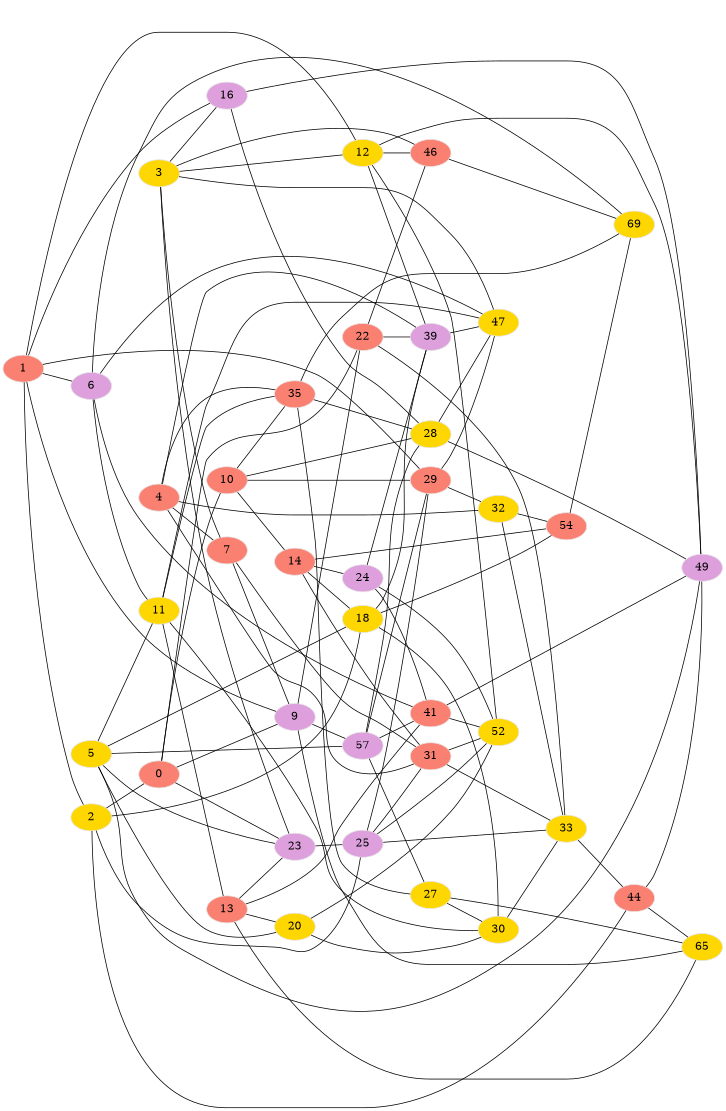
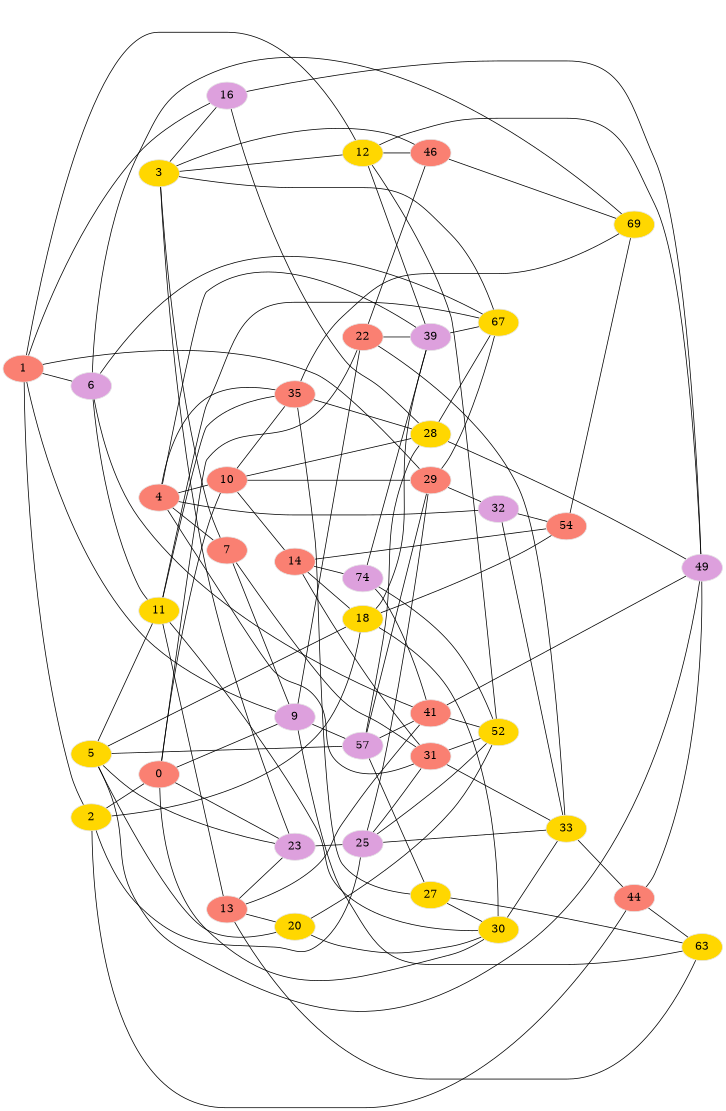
node "47": label "47" -> "67"
edge "10" -- "4": added
node "32": fillcolor gold -> plum
node "24": label "24" -> "74"
node "65": label "65" -> "63"
edge "0" -- "30": added
